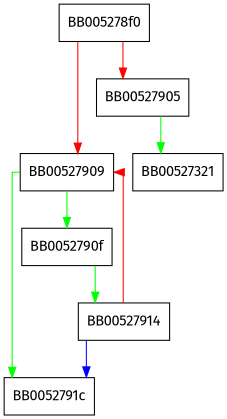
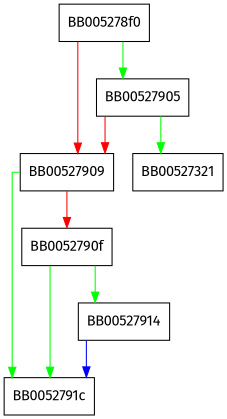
edge "BB005278f0" -> "BB00527905": color red -> green
edge "BB00527909" -> "BB0052790f": color green -> red
edge "BB00527914" -> "BB00527909": now "BB00527905" -> "BB00527909"
edge "BB0052790f" -> "BB0052791c": added
